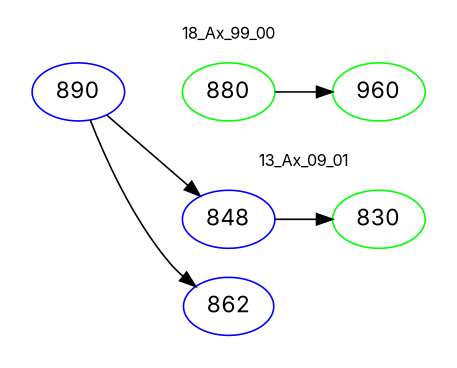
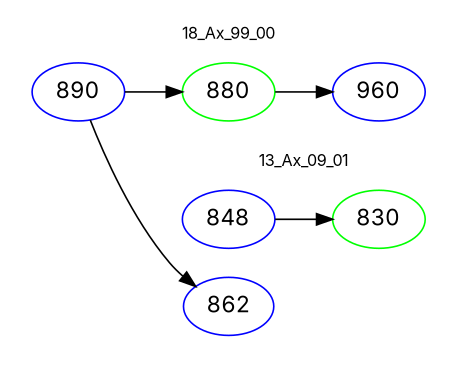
node "960": color green -> blue
edge "890" -> "848": now "890" -> "880"
